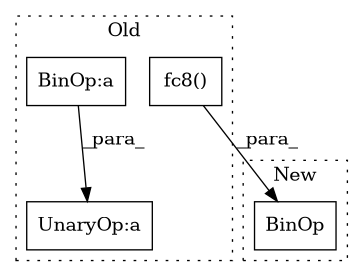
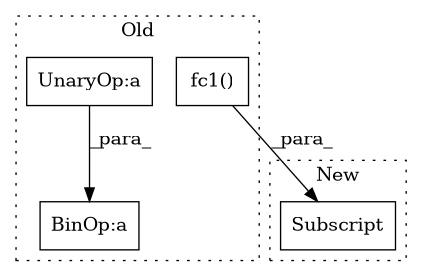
node "fc8()": label "fc8()" -> "fc1()"
edge "BinOp:a" -> "UnaryOp:a": reversed
node "BinOp": label "BinOp" -> "Subscript"
